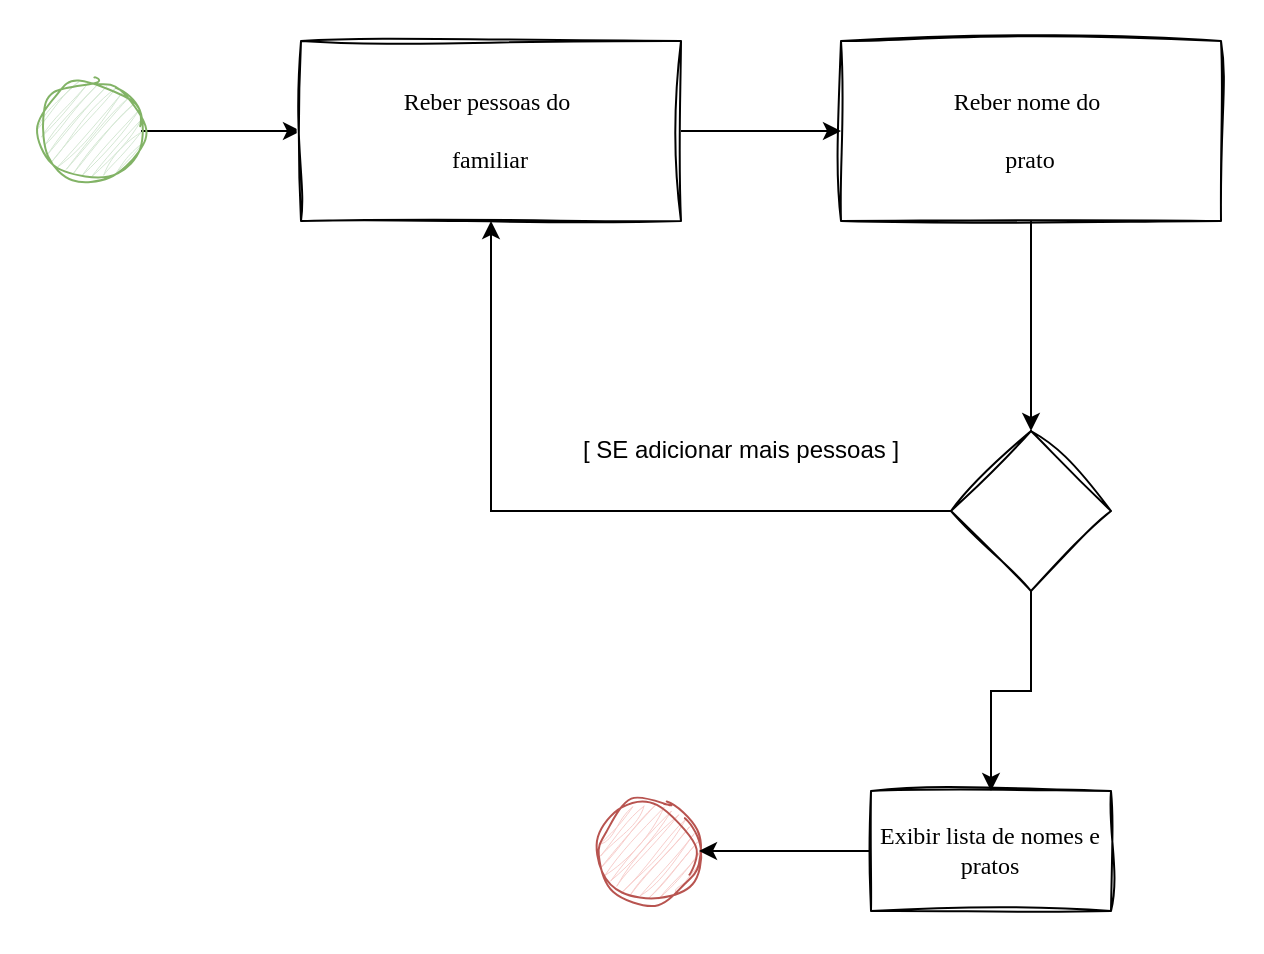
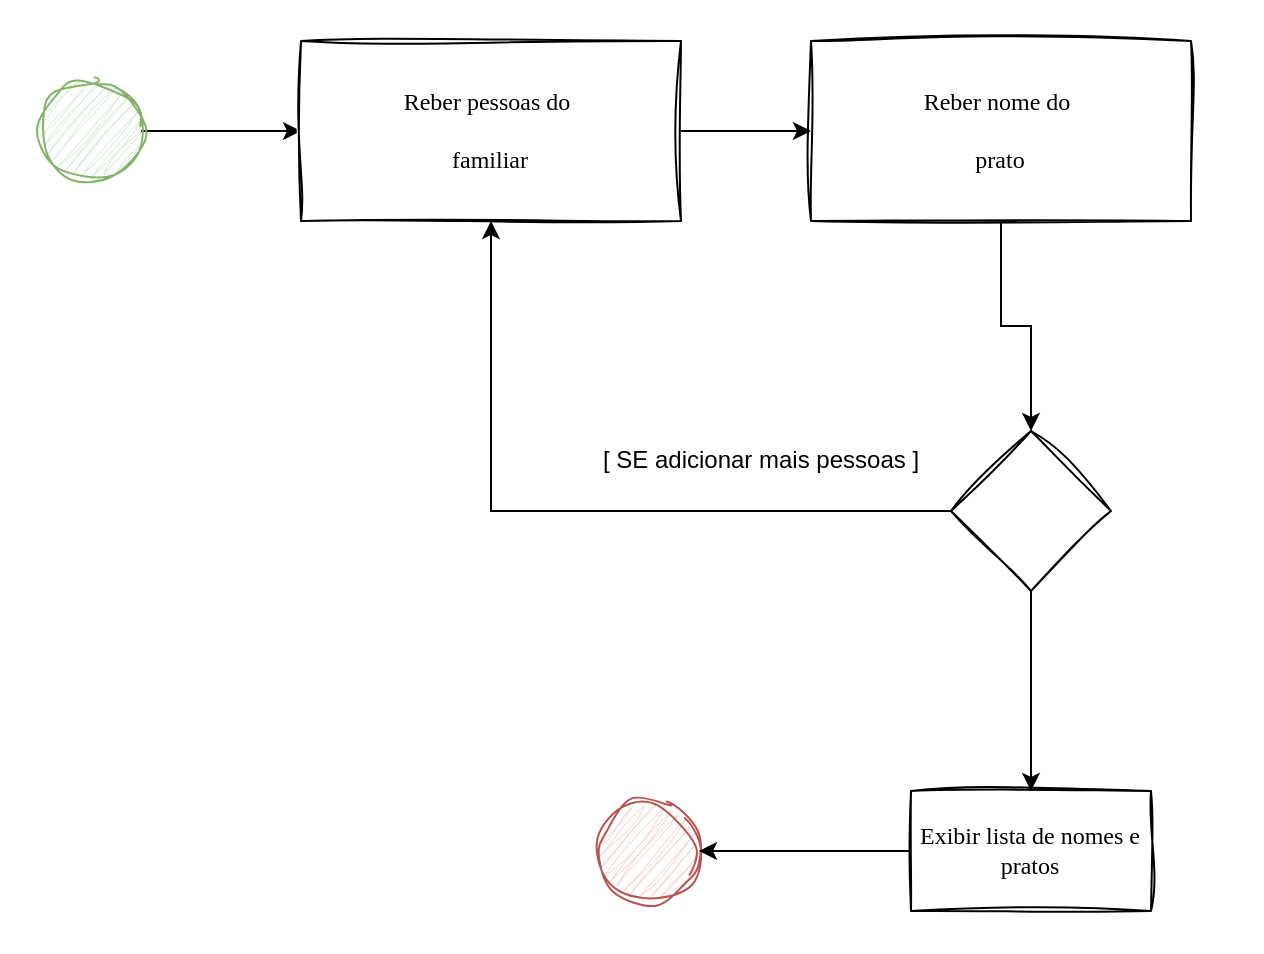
node "Reber nome do prato": moved (1031, 131) -> (1001, 131)
node "[ SE adicionar mais pessoas ]": moved (741, 451) -> (761, 461)
node "Exibir lista de nomes e pratos": moved (991, 851) -> (1031, 851)
